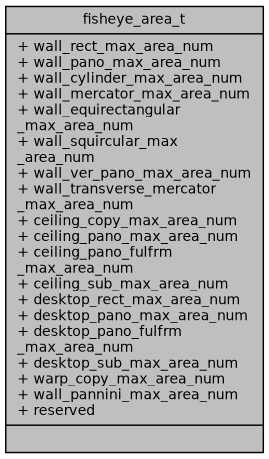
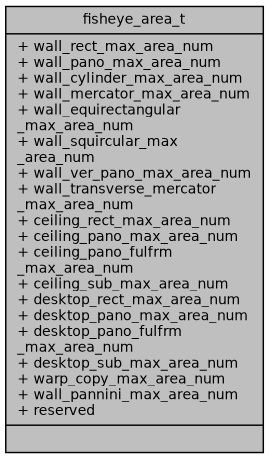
node "fisheye_area_t": text "+ ceiling_copy_max_area_num" -> "+ ceiling_rect_max_area_num"
